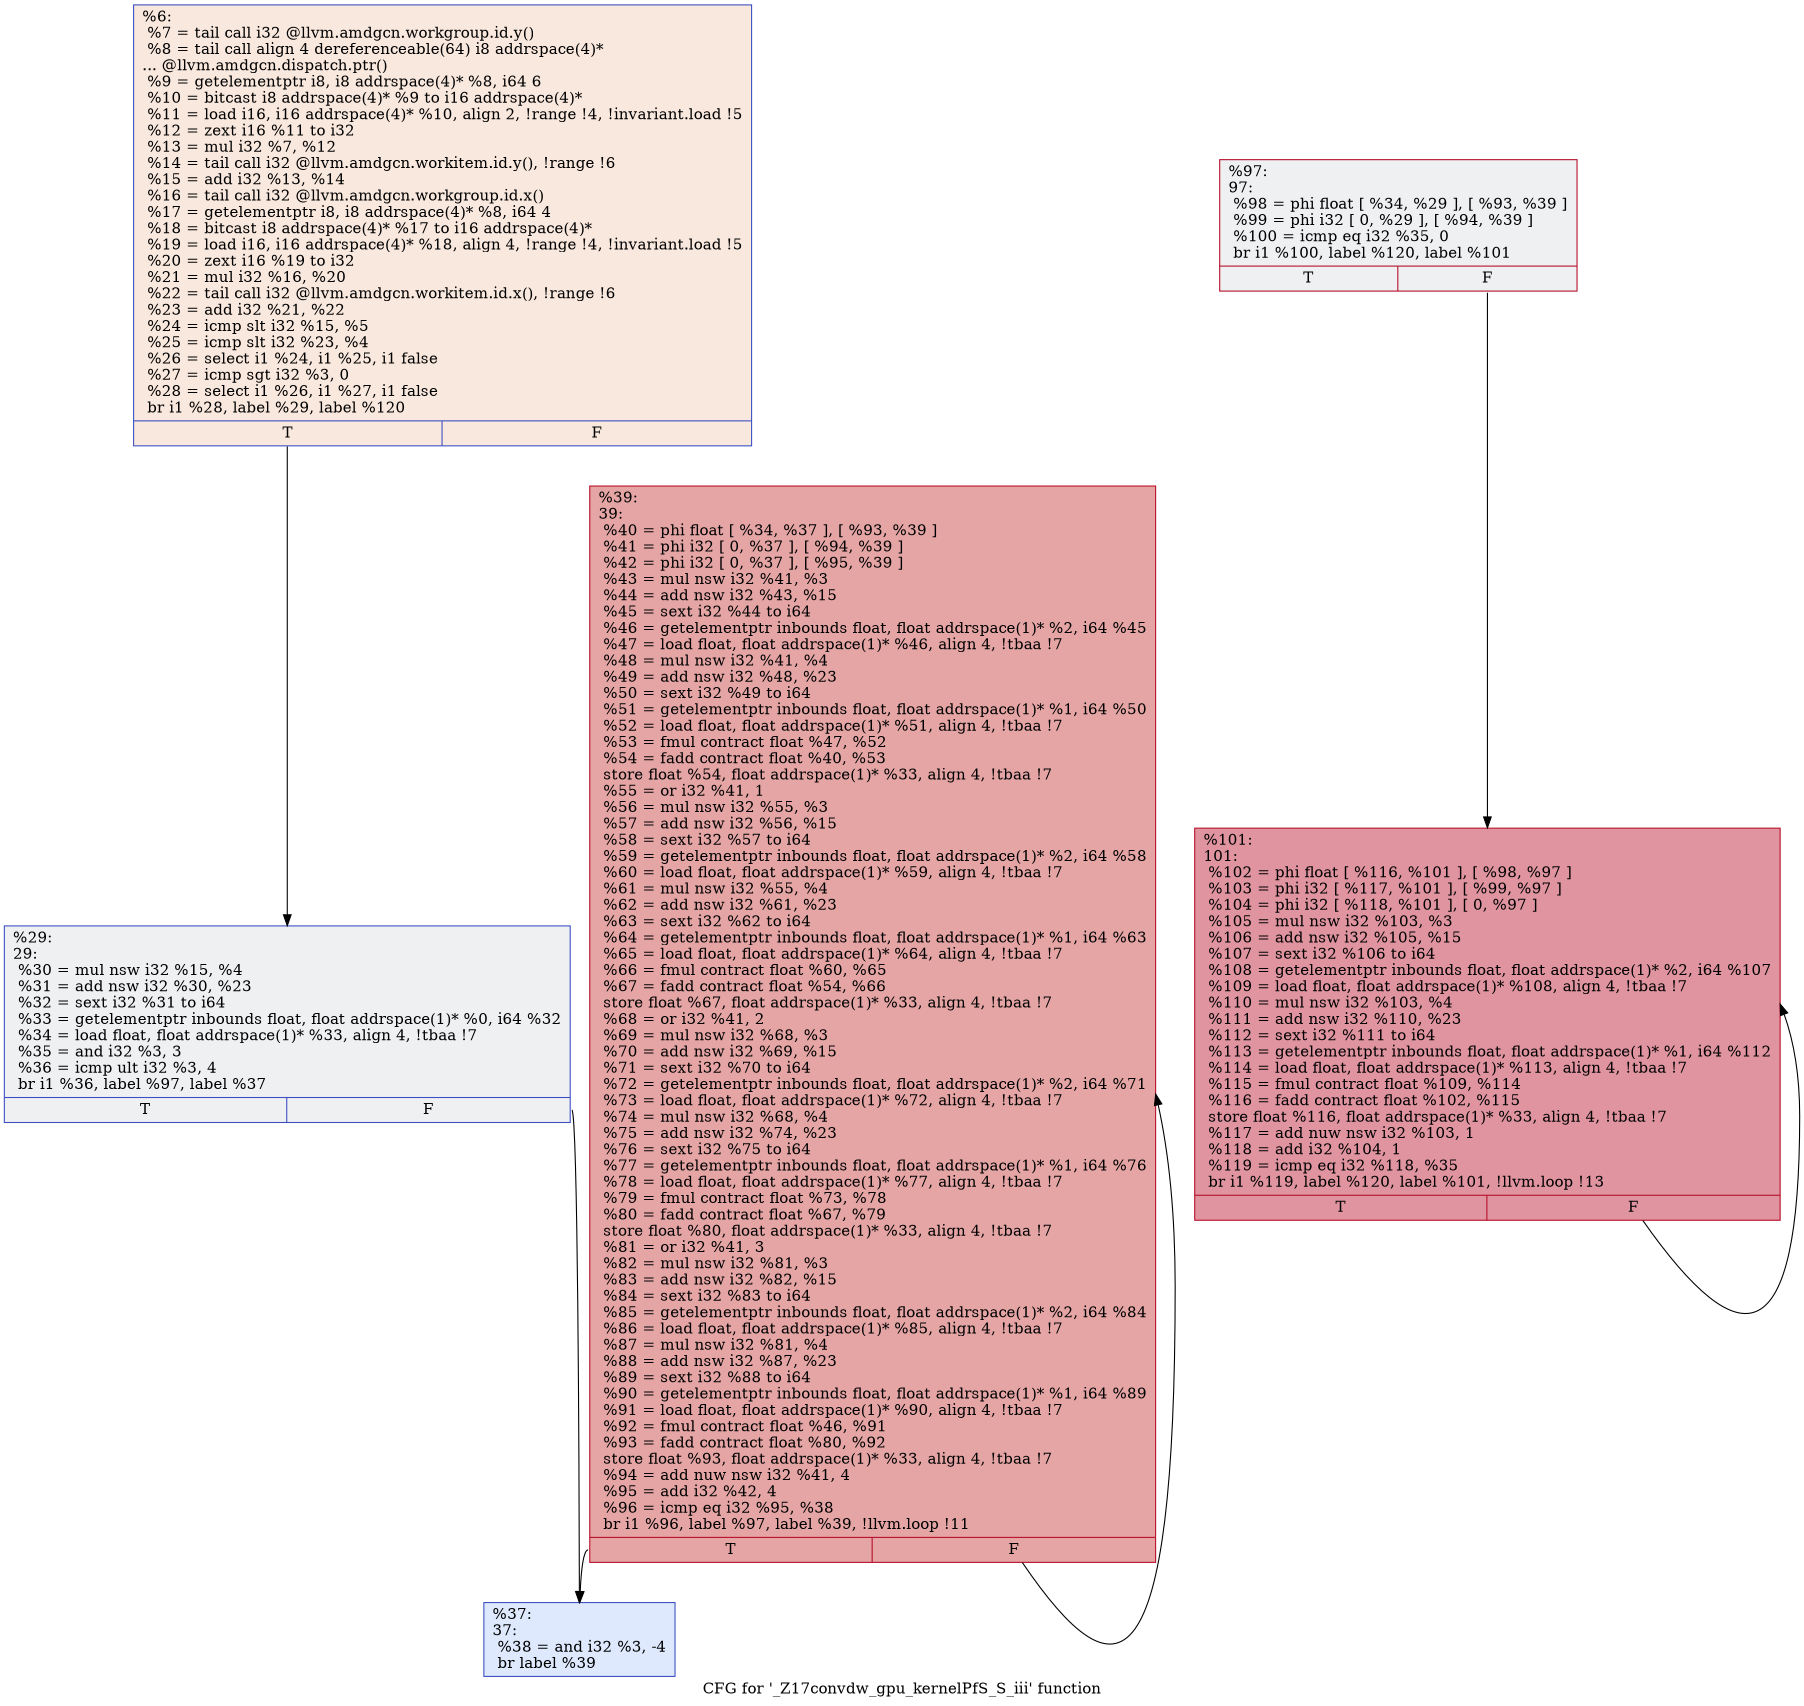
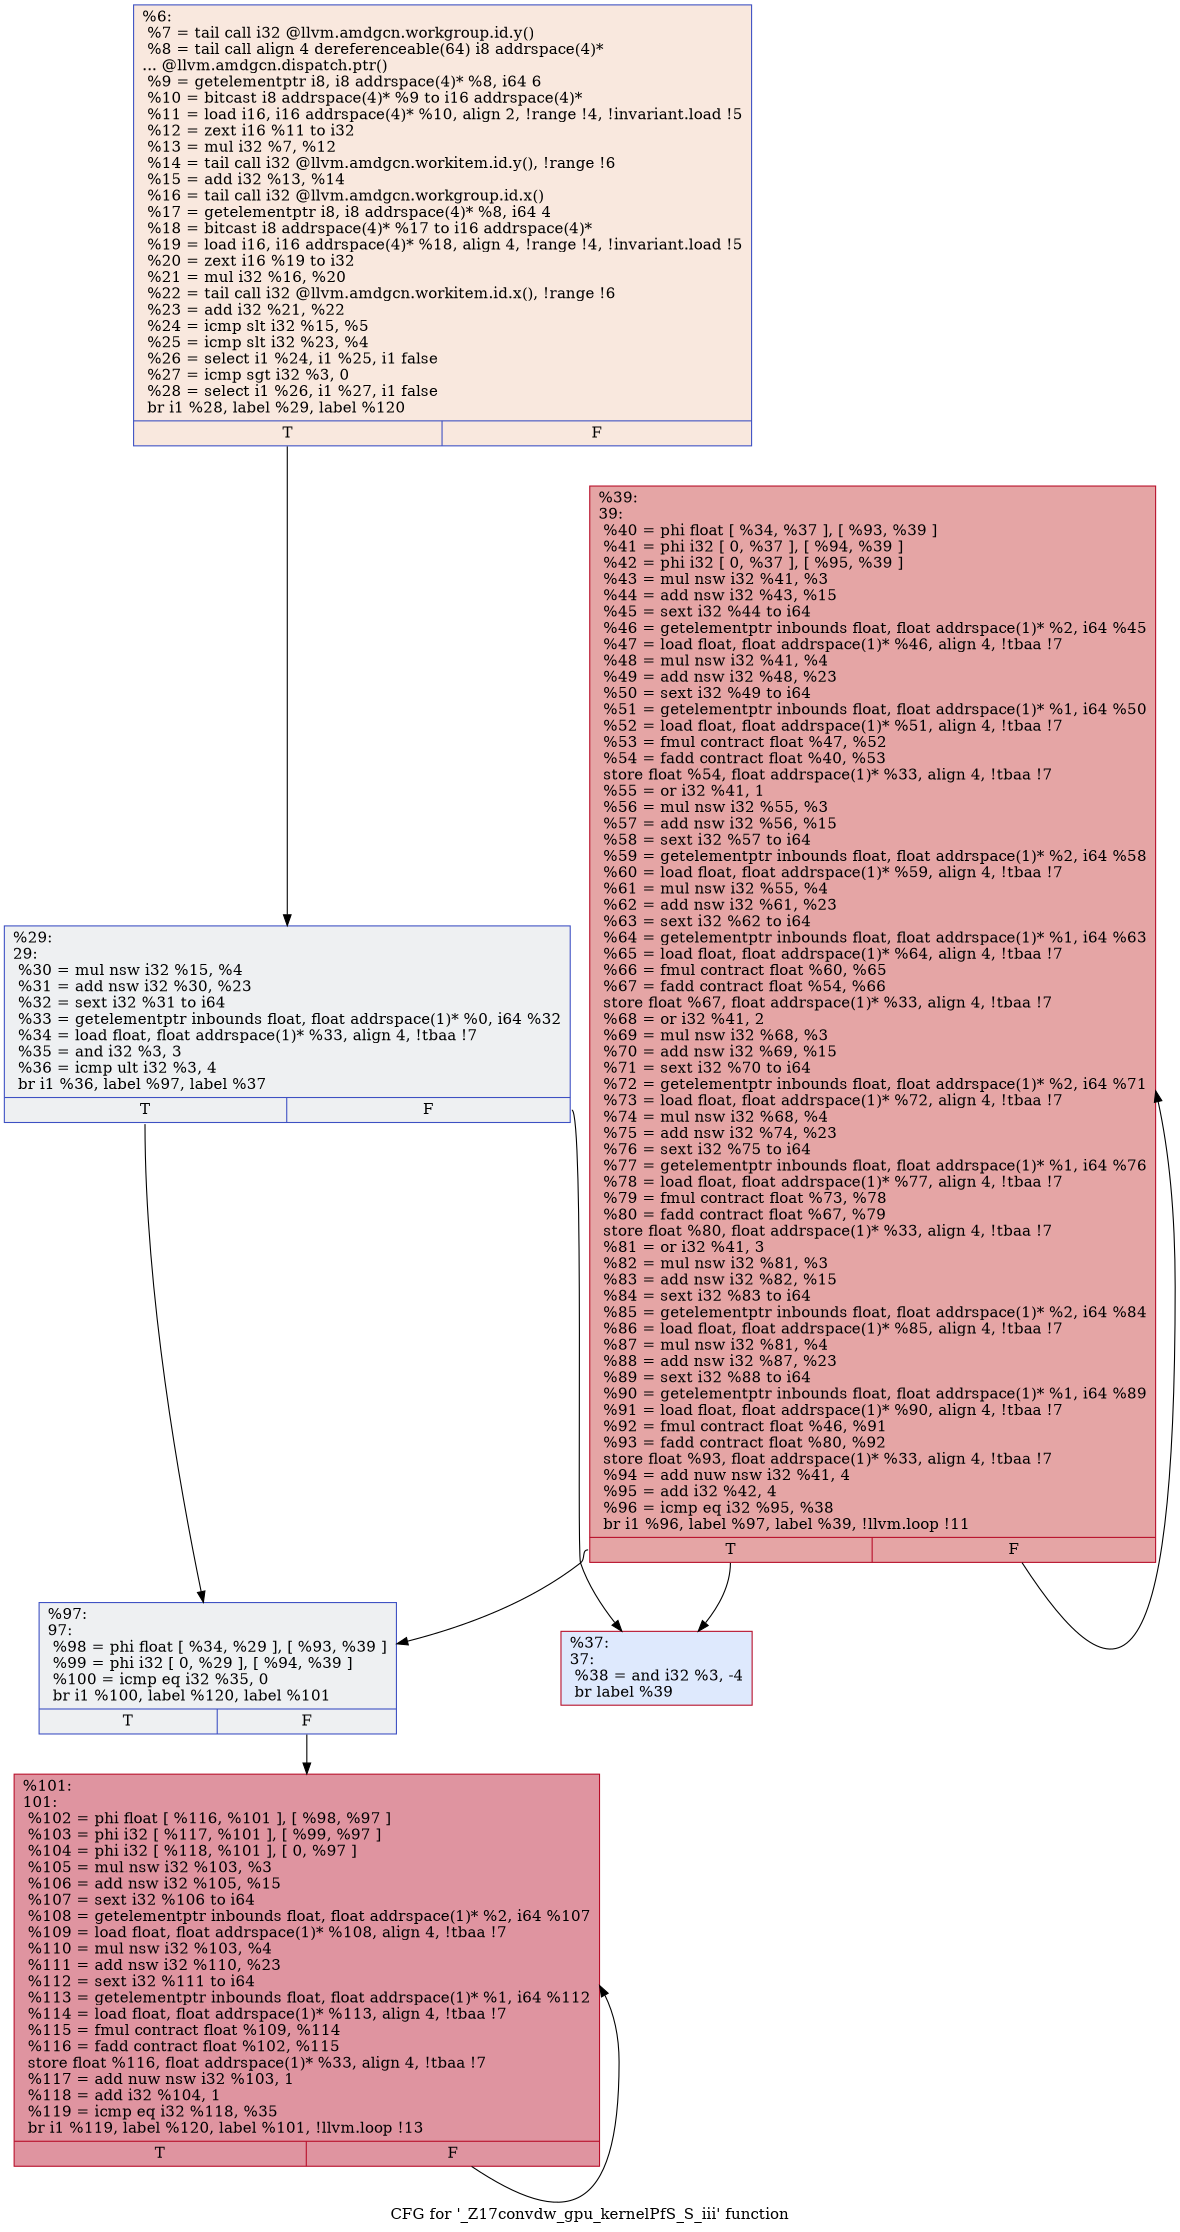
node "%97:": color #b70d28ff -> #3d50c3ff
edge "%29:" -> "%97:": added
edge "%39:" -> "%97:": added
node "%37:": color #3d50c3ff -> #b70d28ff
